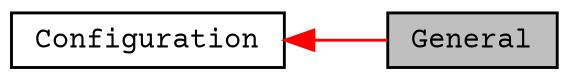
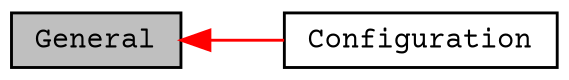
edge "General" -> "Configuration": reversed
